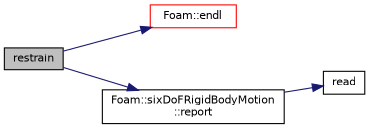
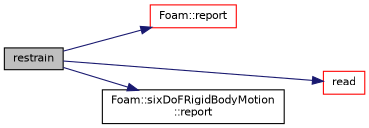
node "Foam::endl": label "Foam::endl" -> "Foam::report"
node "read": color black -> red
edge "Foam::sixDoFRigidBodyMotion ::report" -> "read": now "restrain" -> "read"
